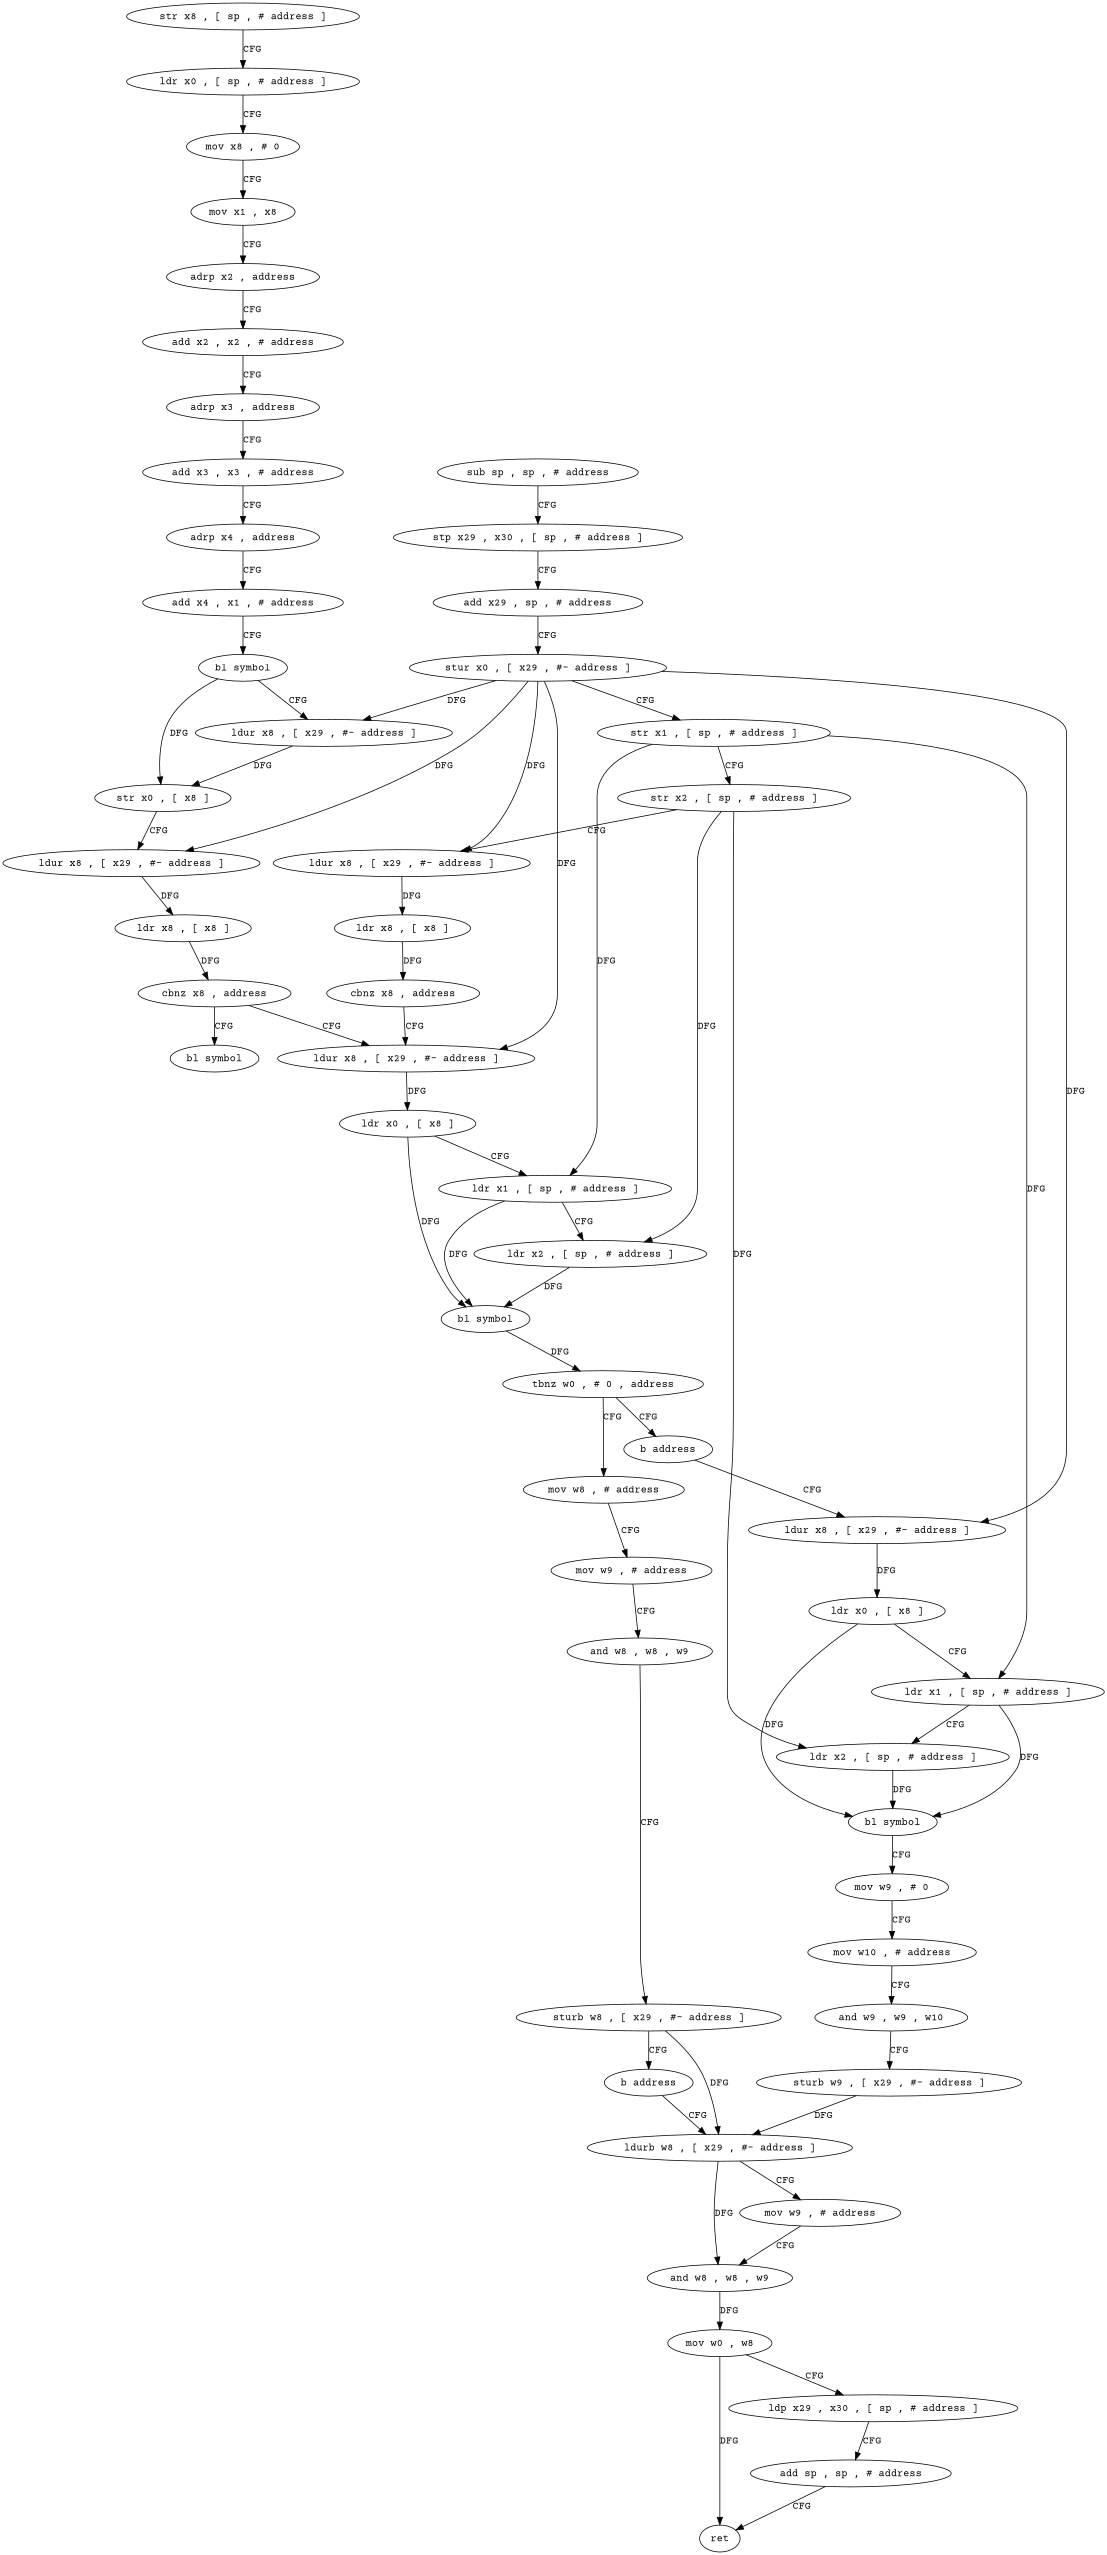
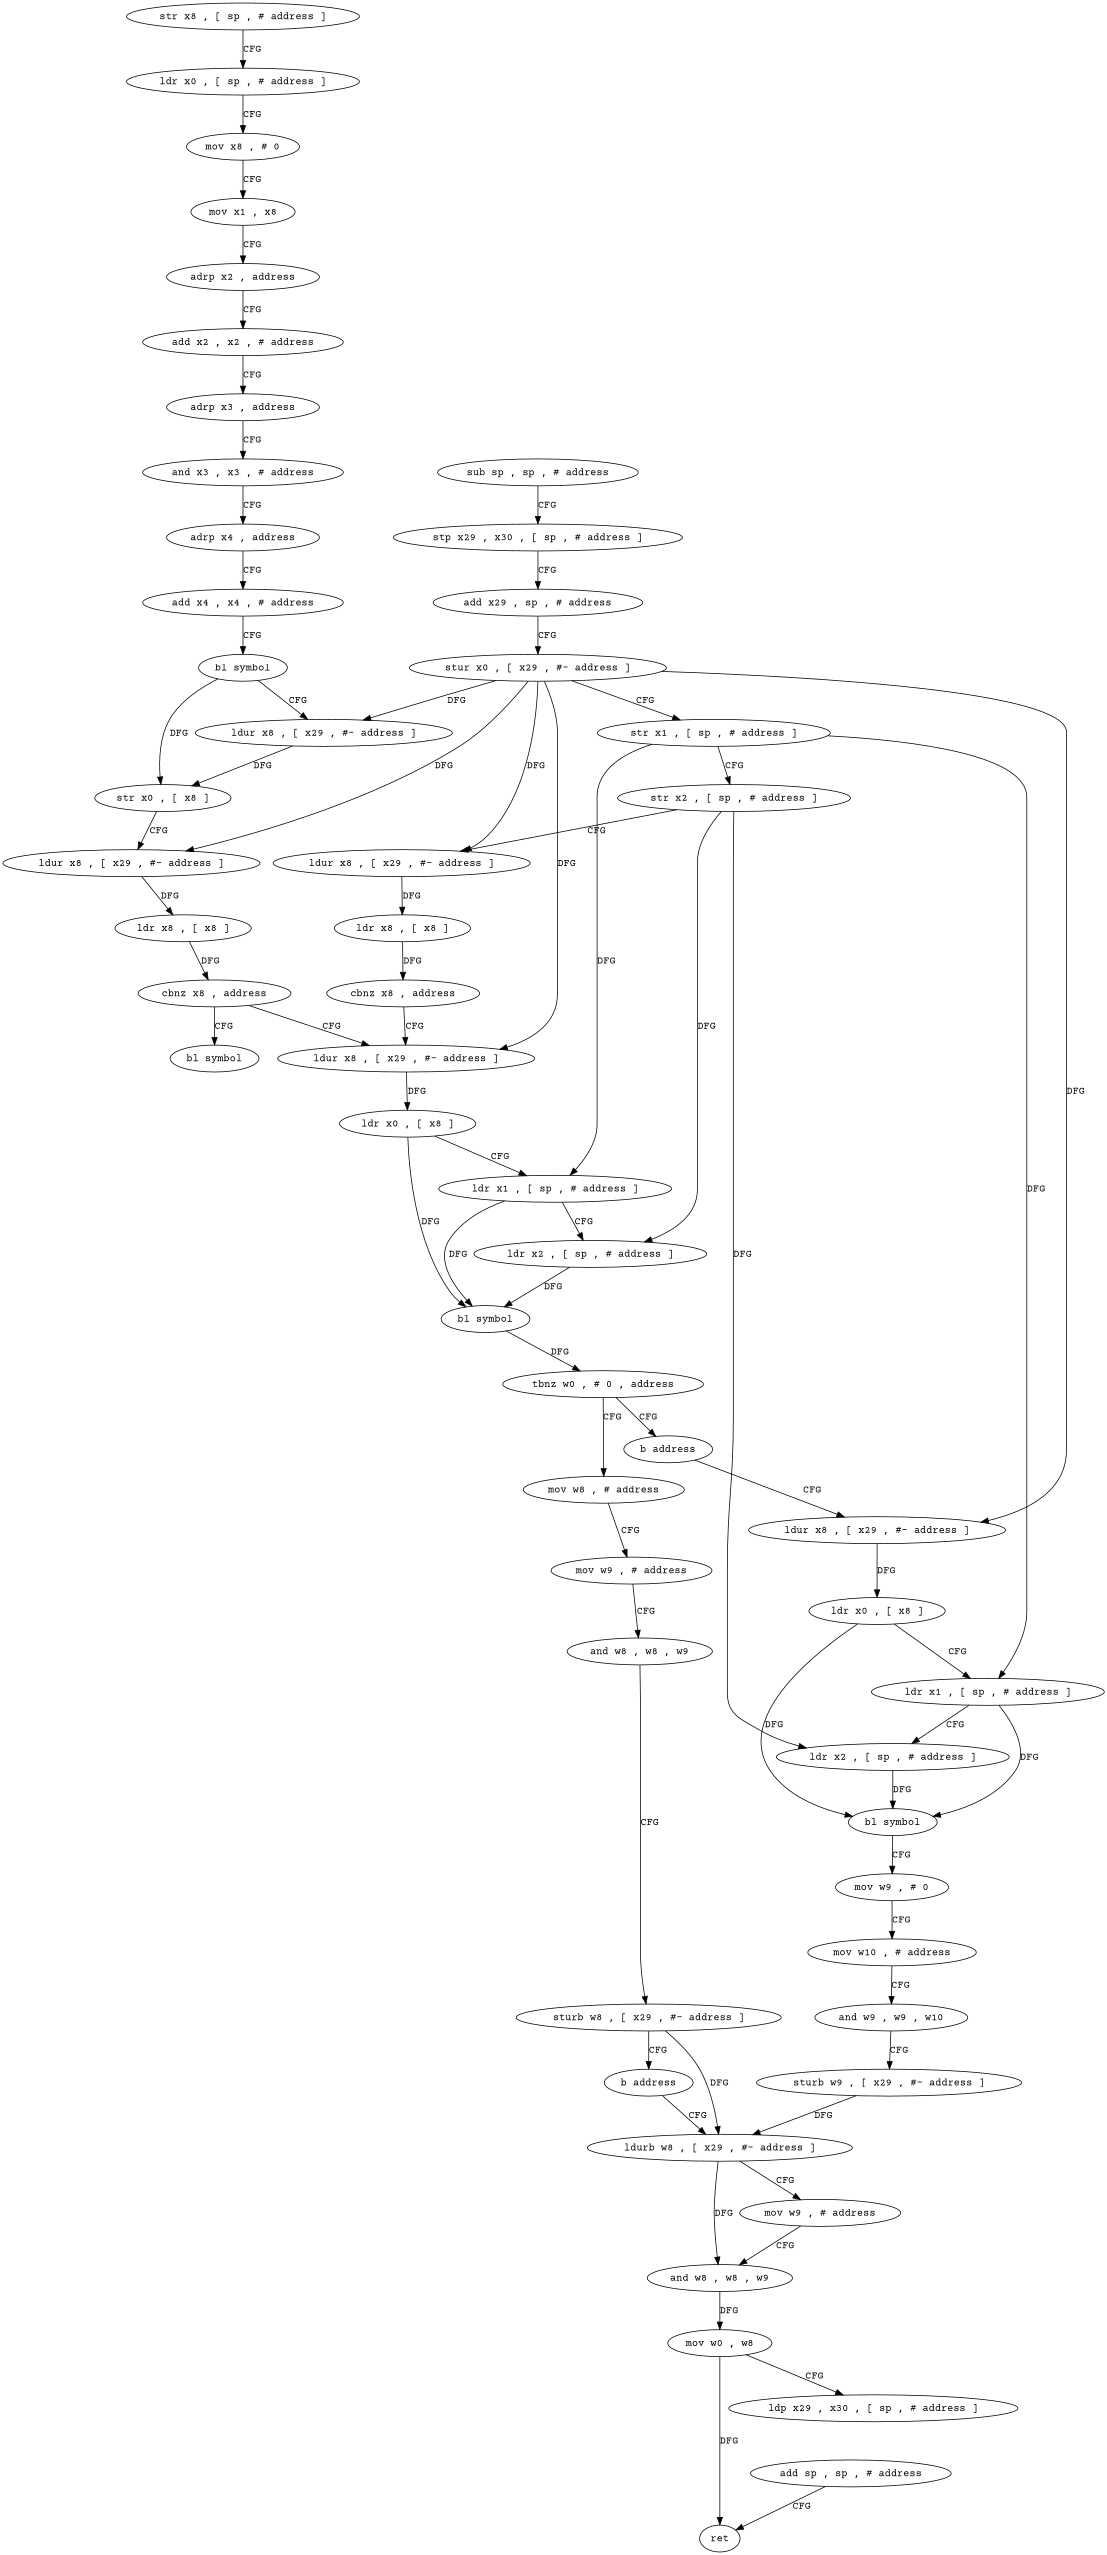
node "add x3 , x3 , # address": label "add x3 , x3 , # address" -> "and x3 , x3 , # address"
node "add x4 , x1 , # address": label "add x4 , x1 , # address" -> "add x4 , x4 , # address"
edge "ldp x29 , x30 , [ sp , # address ]" -> "add sp , sp , # address": removed, label "CFG"
